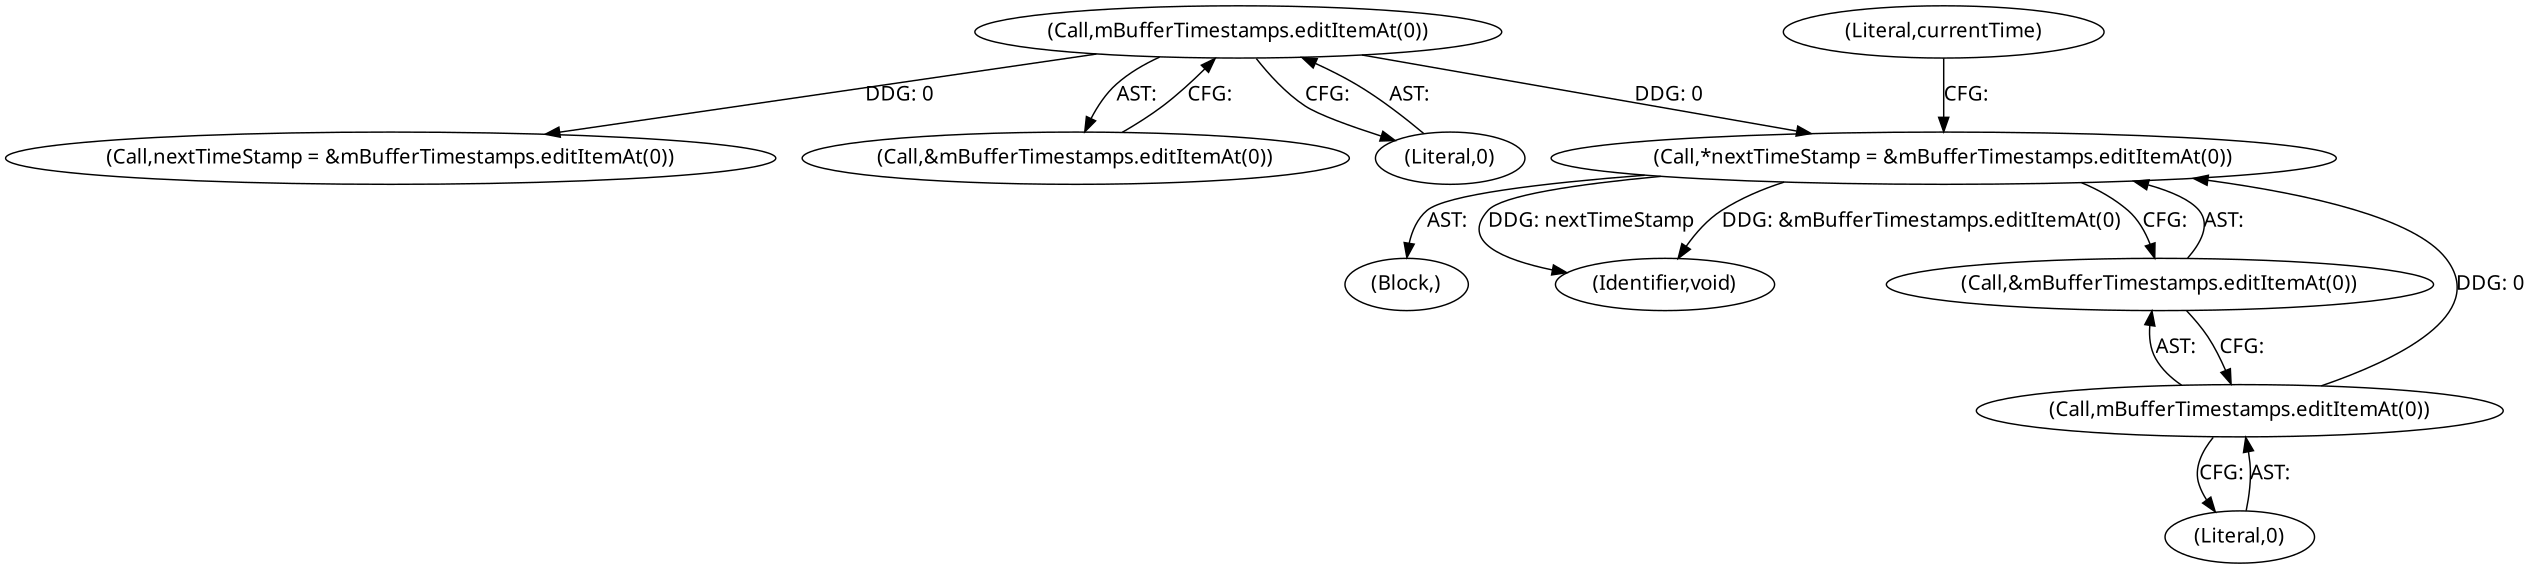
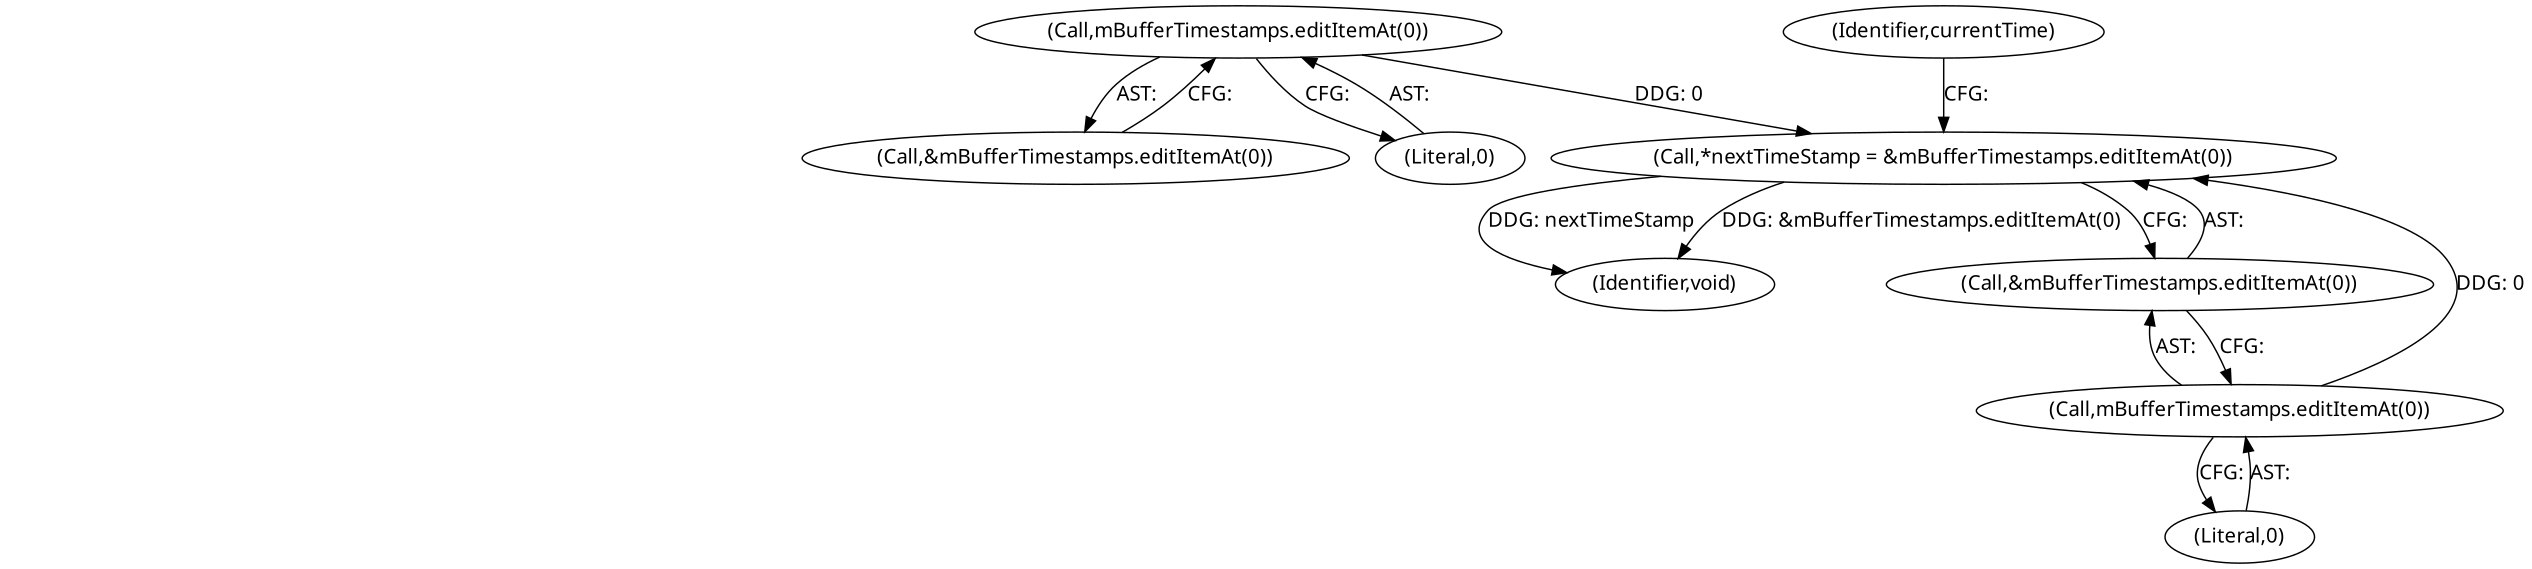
node "(Literal,currentTime)": label "(Literal,currentTime)" -> "(Identifier,currentTime)"
node "(Call,nextTimeStamp = &mBufferTimestamps.editItemAt(0))": removed
node "(Block,)": removed
